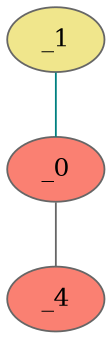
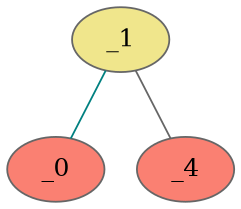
edge "_0" -- "_4": now "_1" -- "_4"
